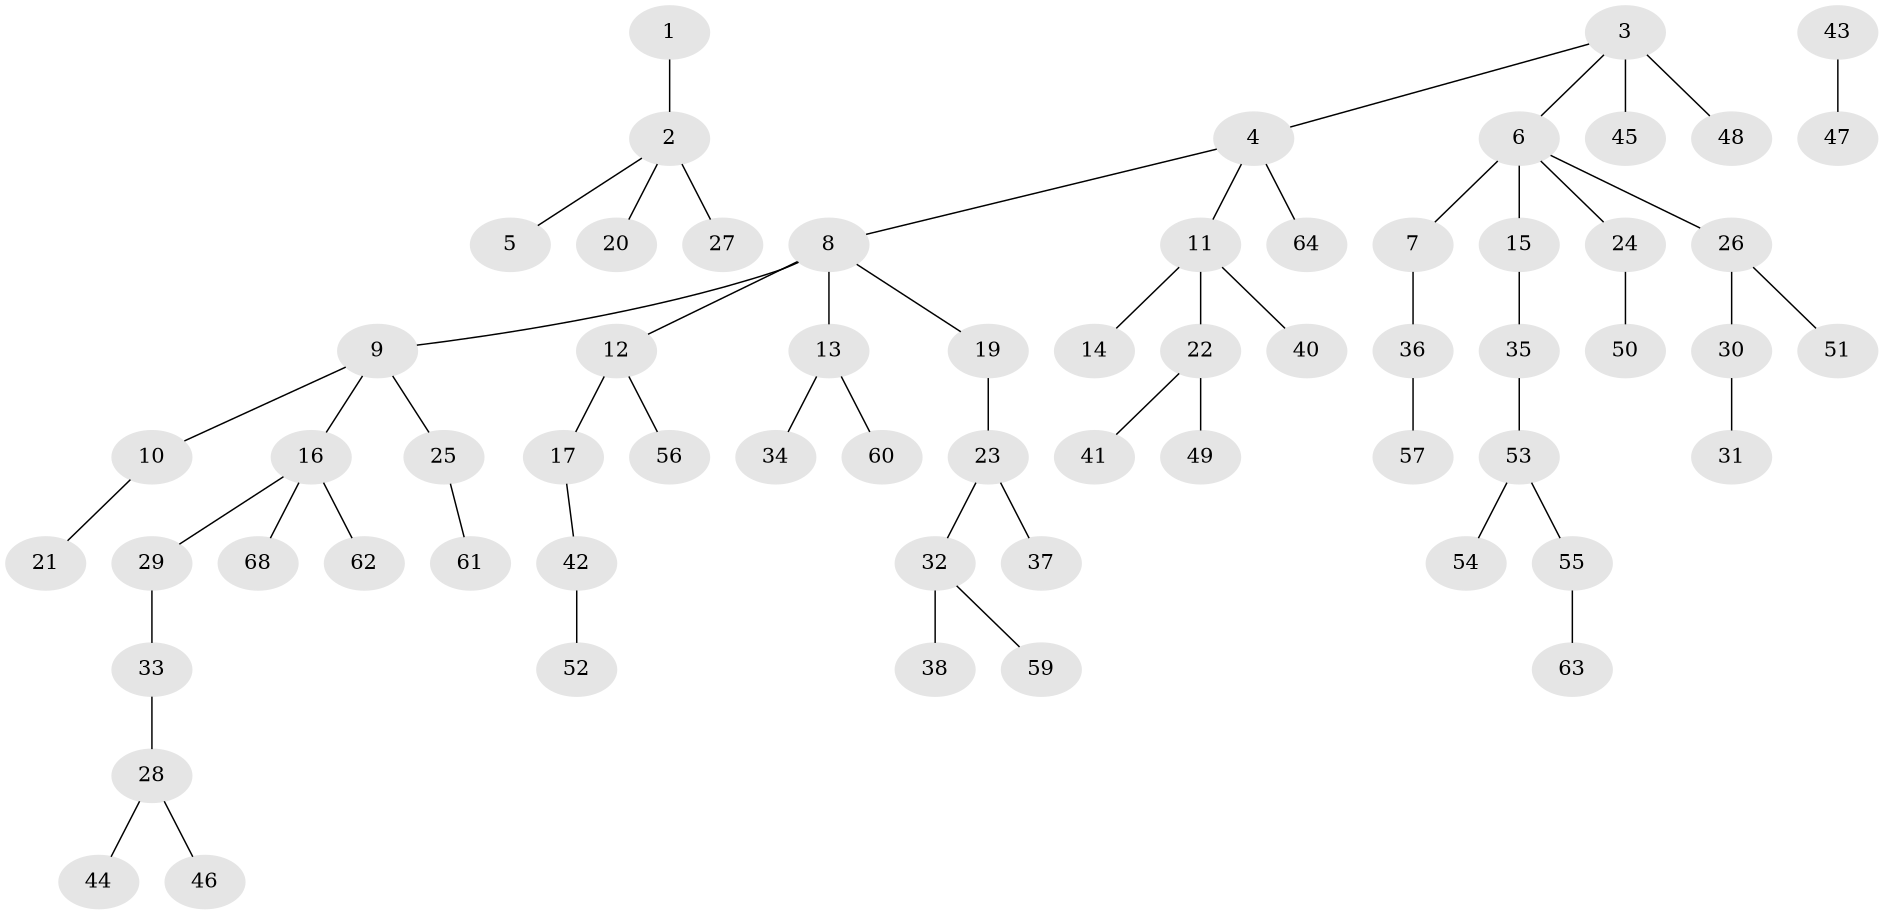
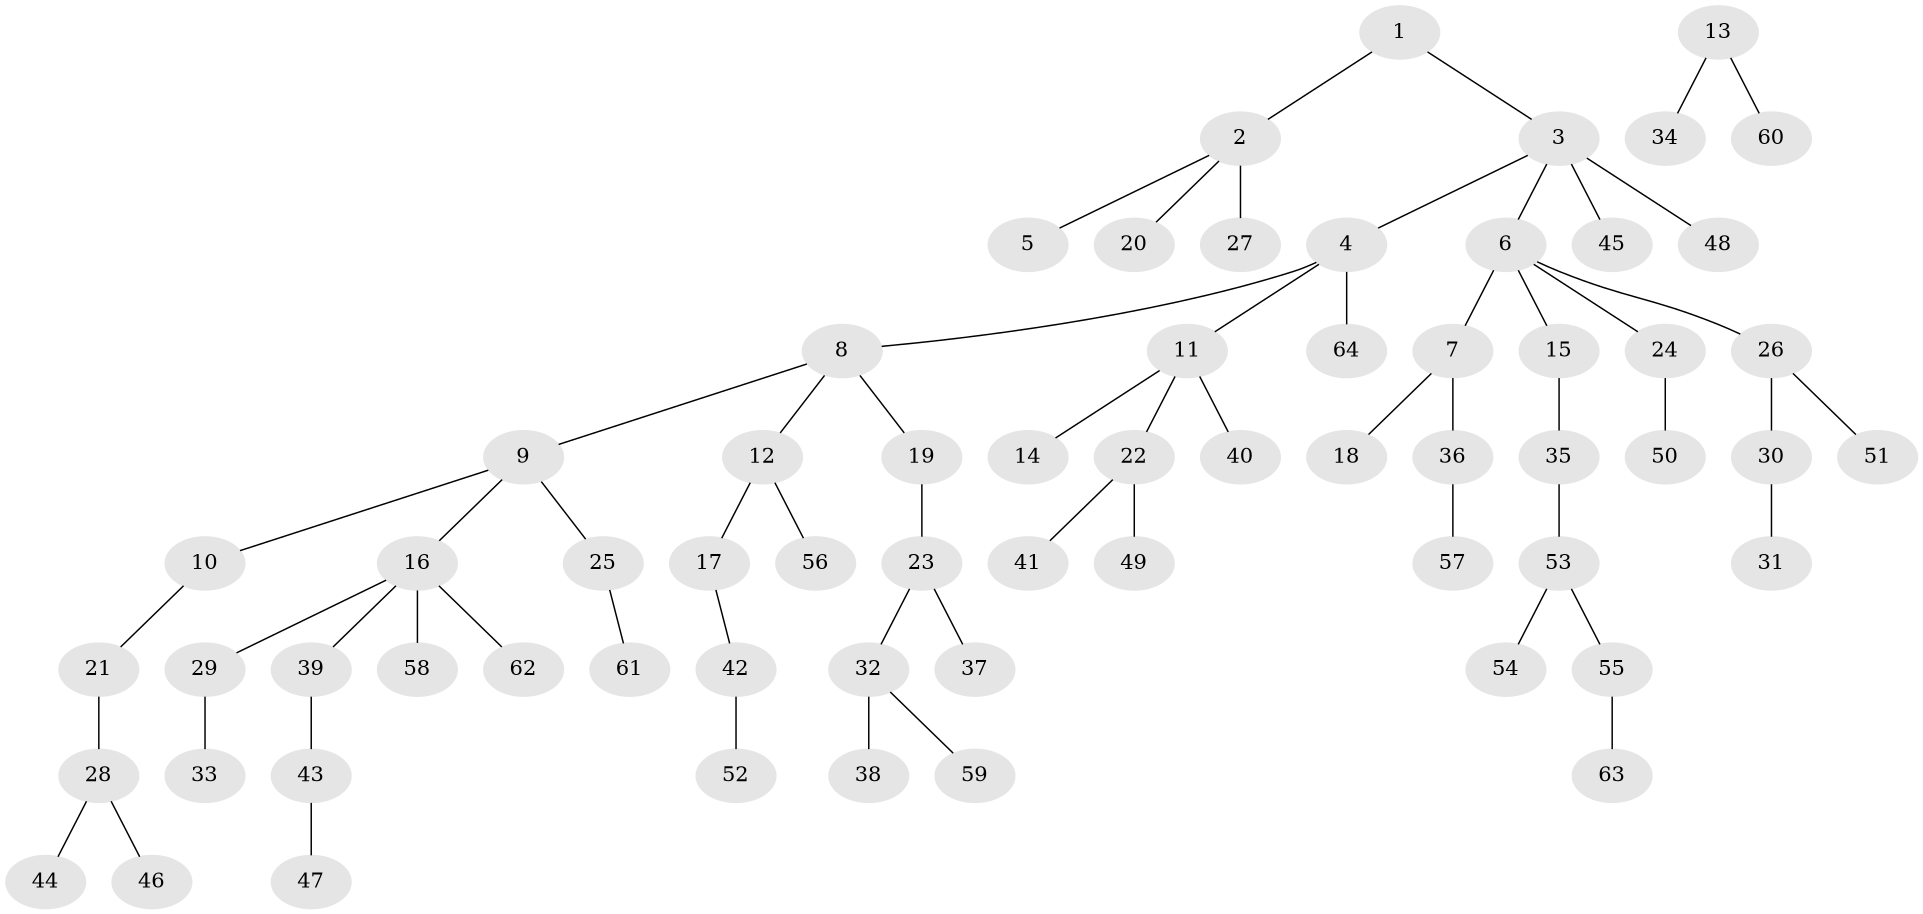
edge "1" -- "3": added
edge "8" -- "13": removed
node "18": added
node "68": label "68" -> "58"
node "39": added
edge "33" -- "28": now "21" -- "28"
